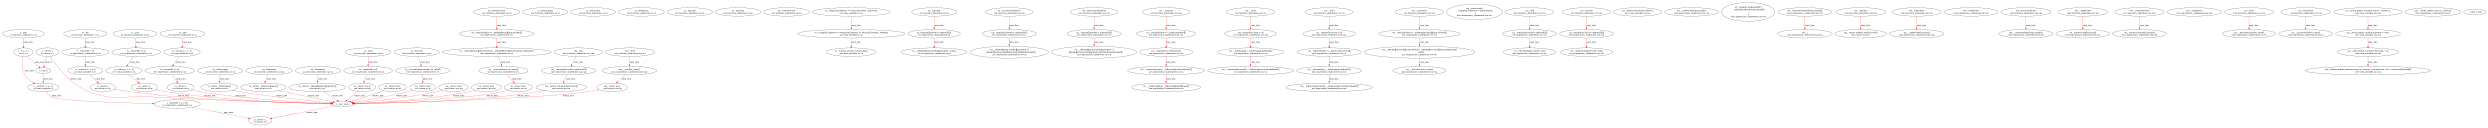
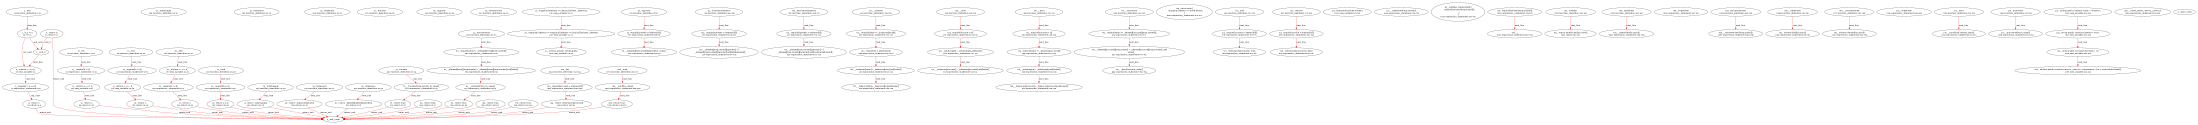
edge "0_ exit_node" -> "8_ return c; 54-return-9-9": reversed
